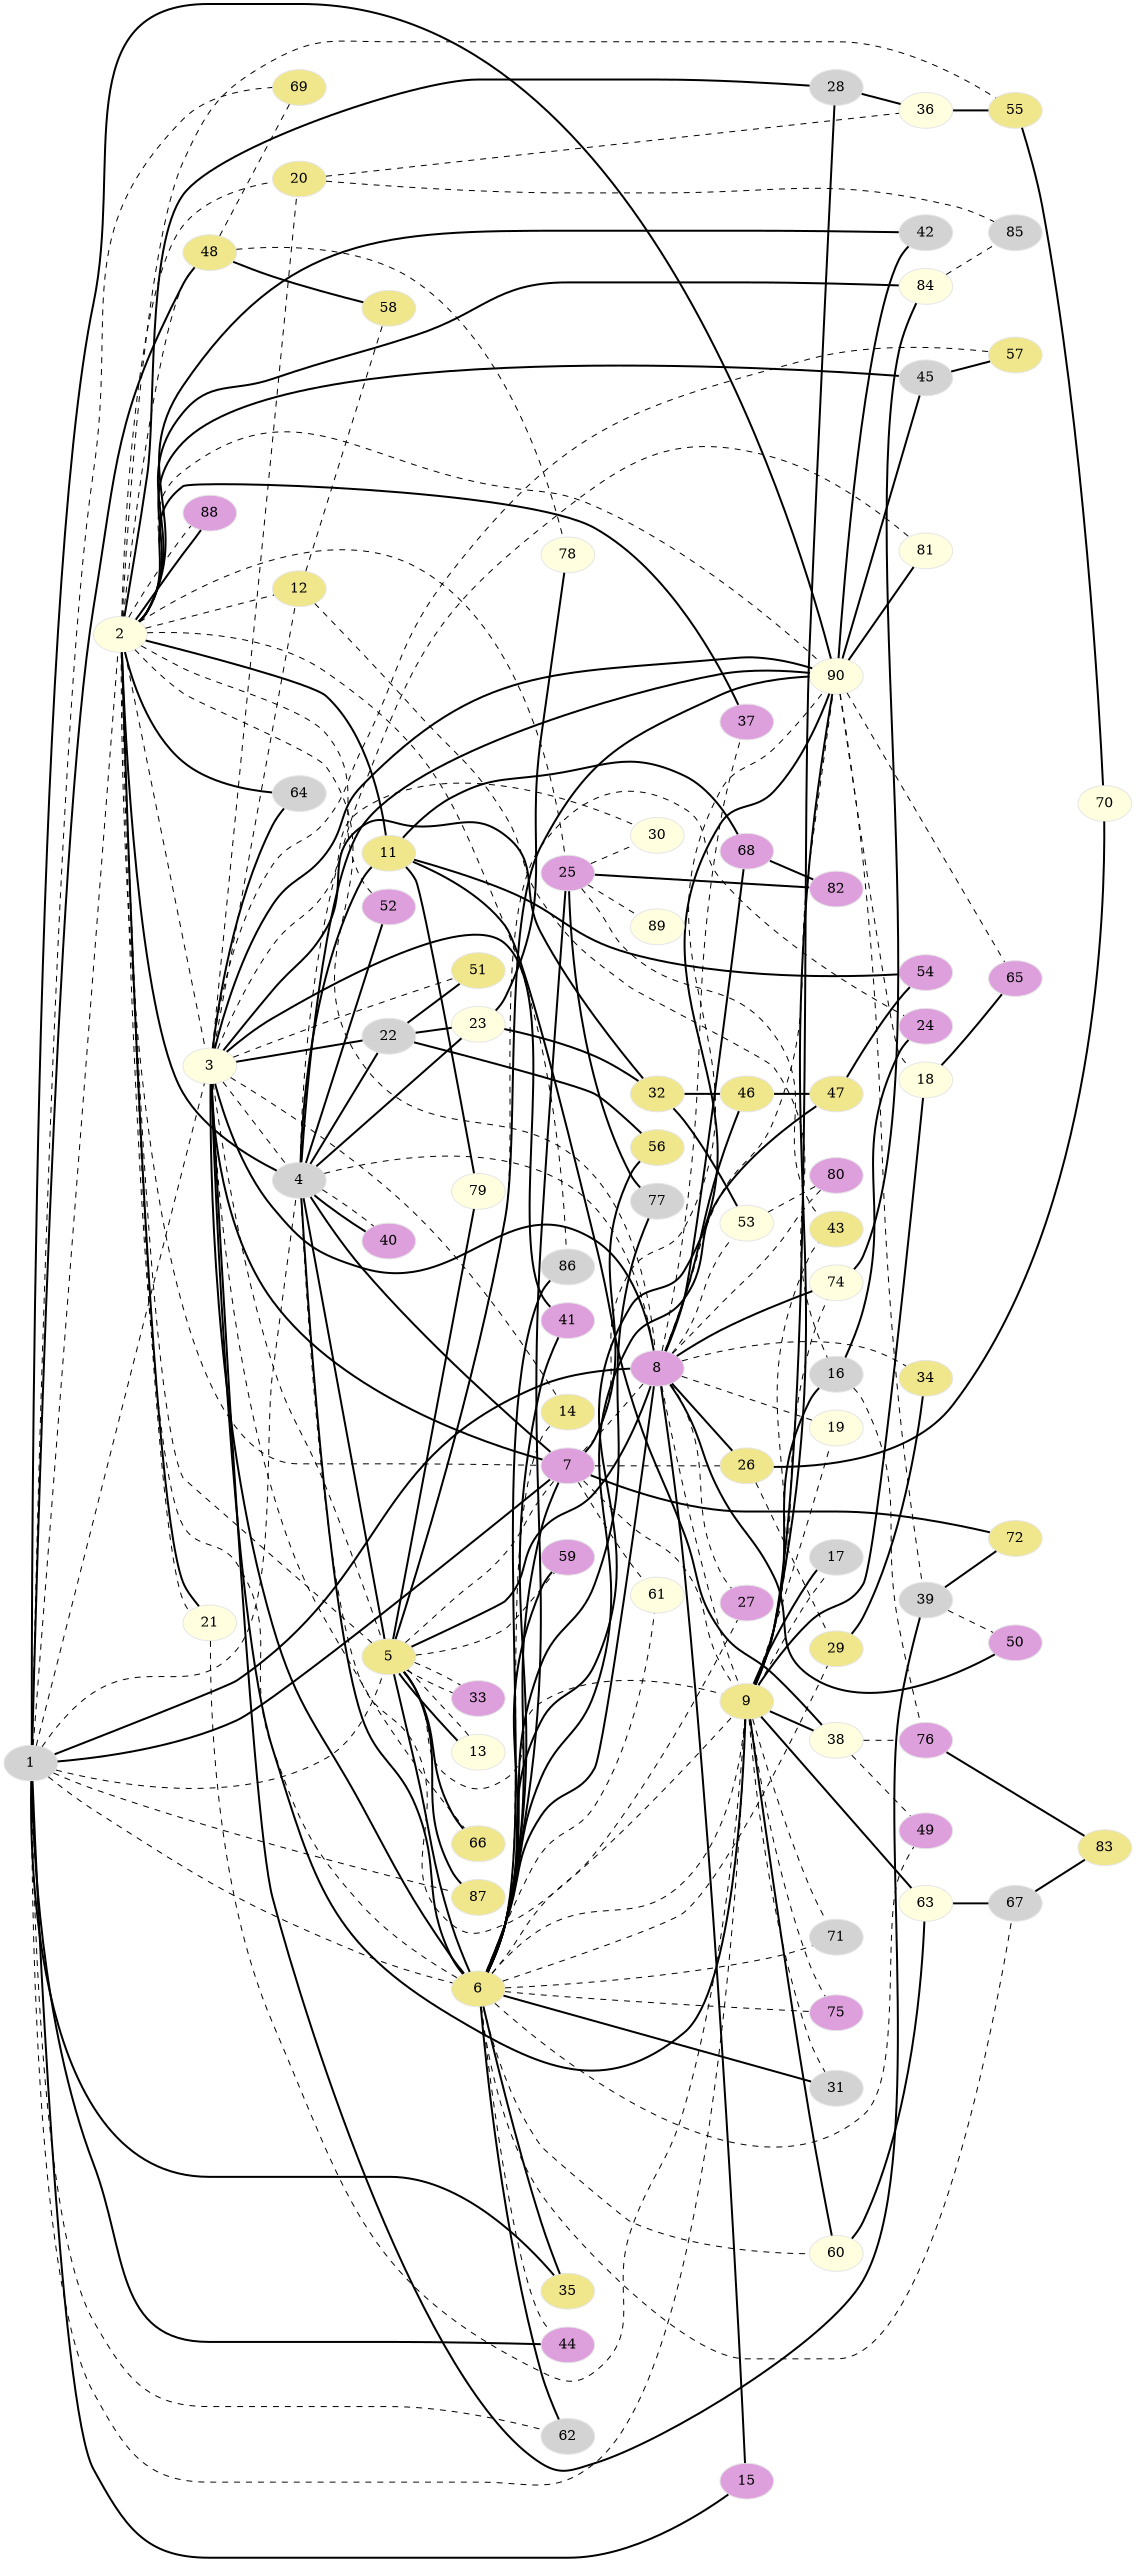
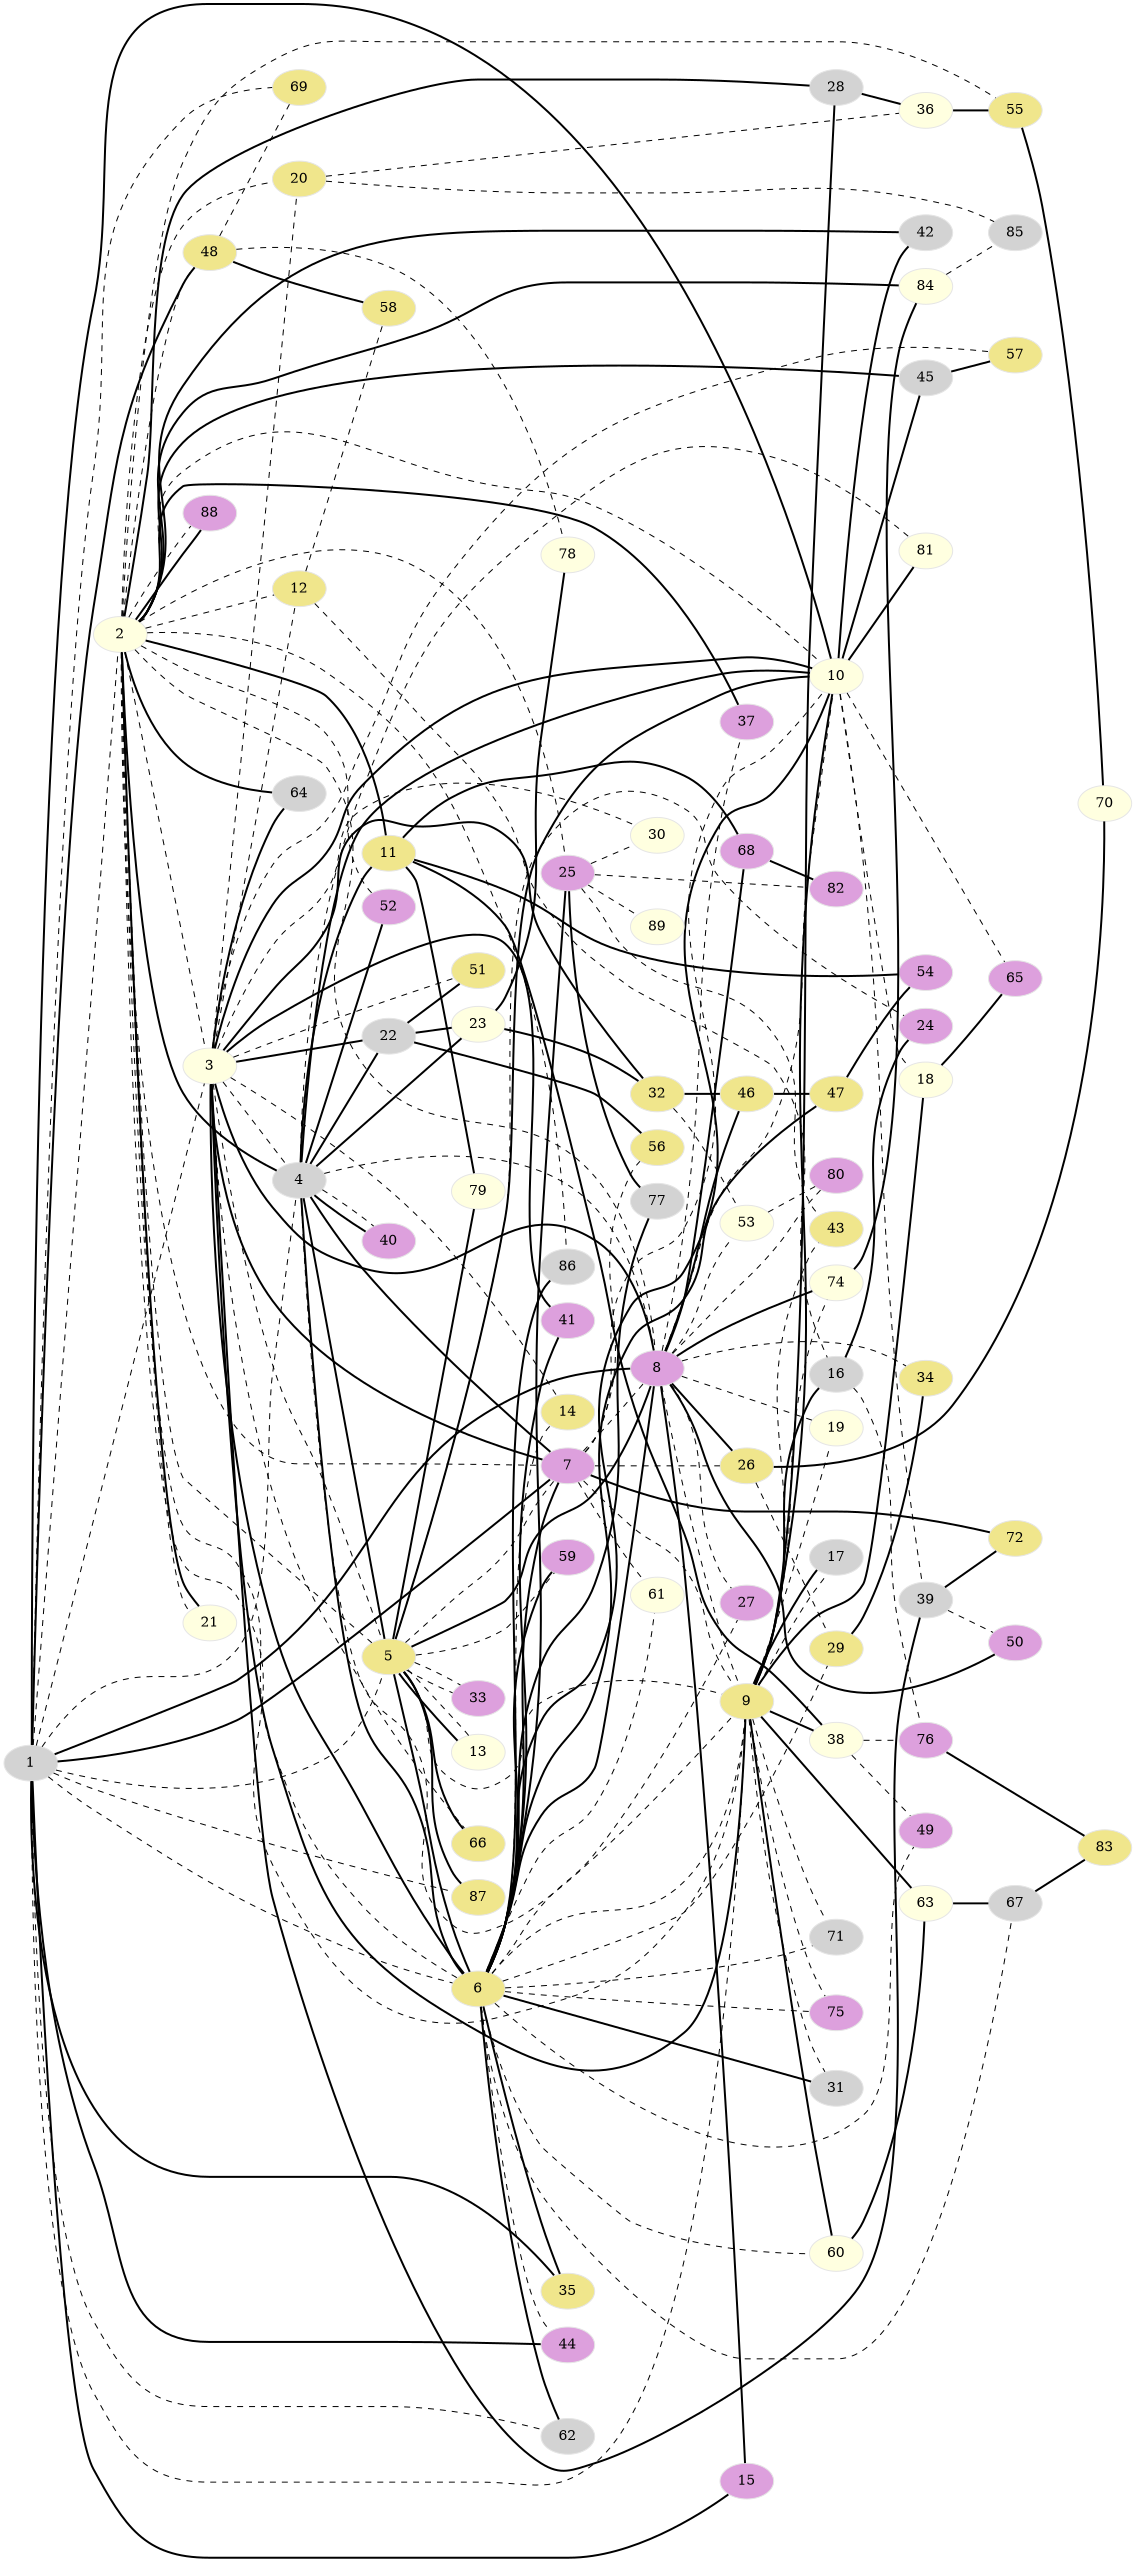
node "90": label "90" -> "10"
edge "25" -- "82": style bold -> dashed
edge "32" -- "53": style bold -> dashed
edge "56" -- "7": style bold -> dashed
edge "21" -- "9": now "2" -- "9"
